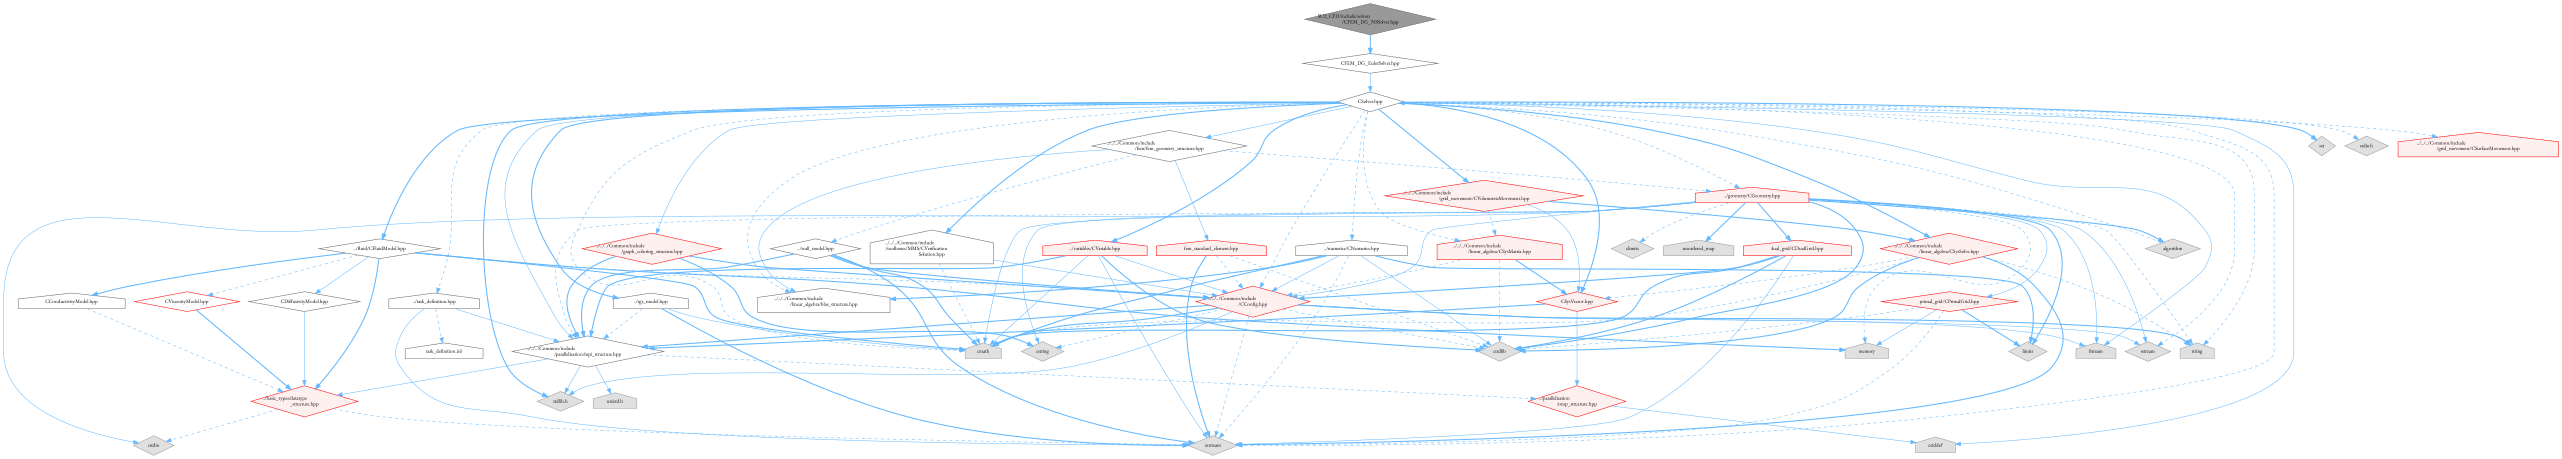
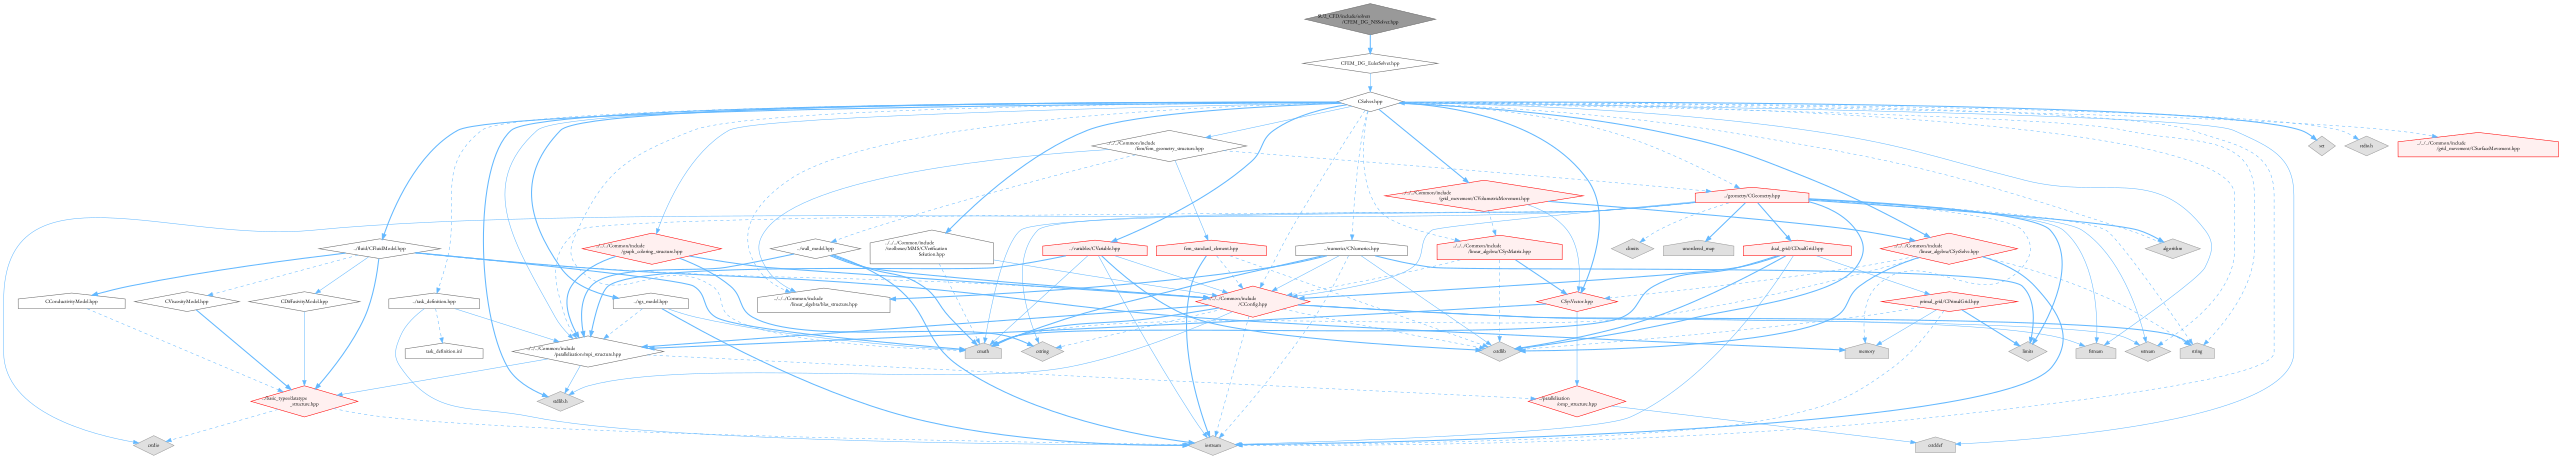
edge "../geometry/CGeometry.hpp" -> "primal_grid/CPrimalGrid.hpp": now "dual_grid/CDualGrid.hpp" -> "primal_grid/CPrimalGrid.hpp"
node "CViscosityModel.hpp": color red -> grey40
node "unistd.h": removed
